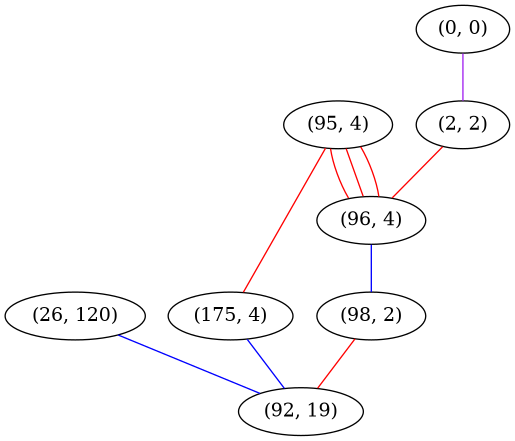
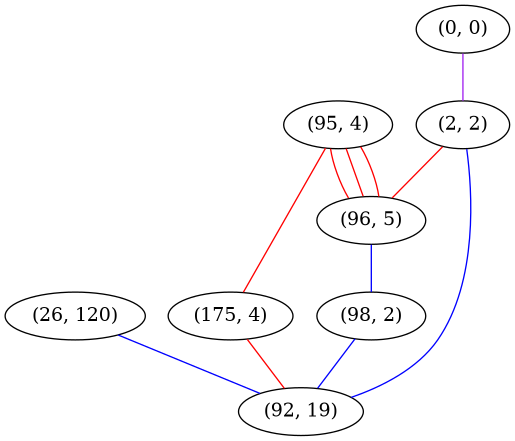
node "(96, 4)": label "(96, 4)" -> "(96, 5)"
edge "(2, 2)" -- "(92, 19)": added
edge "(175, 4)" -- "(92, 19)": color blue -> red
edge "(98, 2)" -- "(92, 19)": color red -> blue
